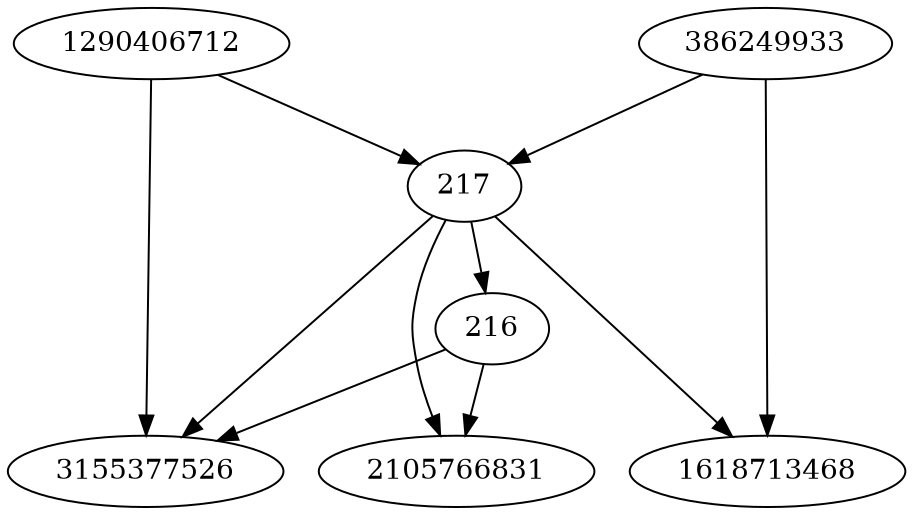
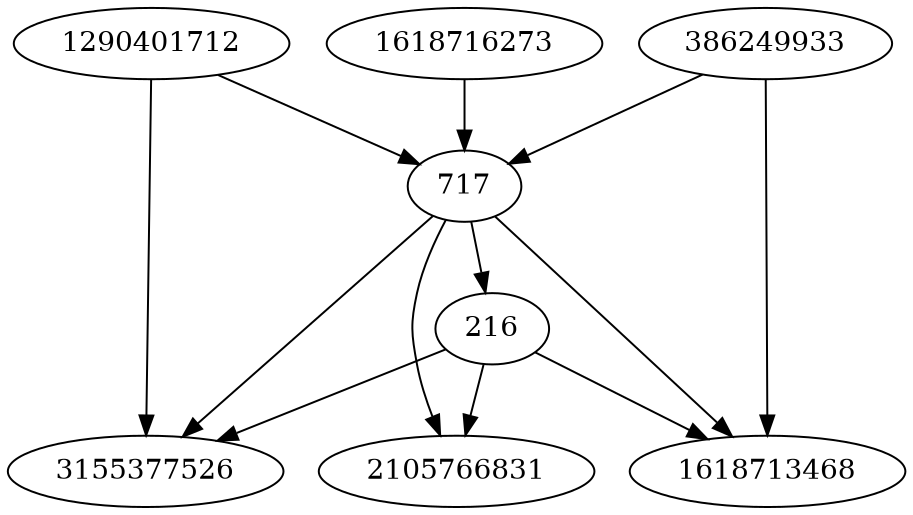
node "1290406712": label "1290406712" -> "1290401712"
node "1618716273": added
node "217": label "217" -> "717"
edge "216" -> "1618713468": added
